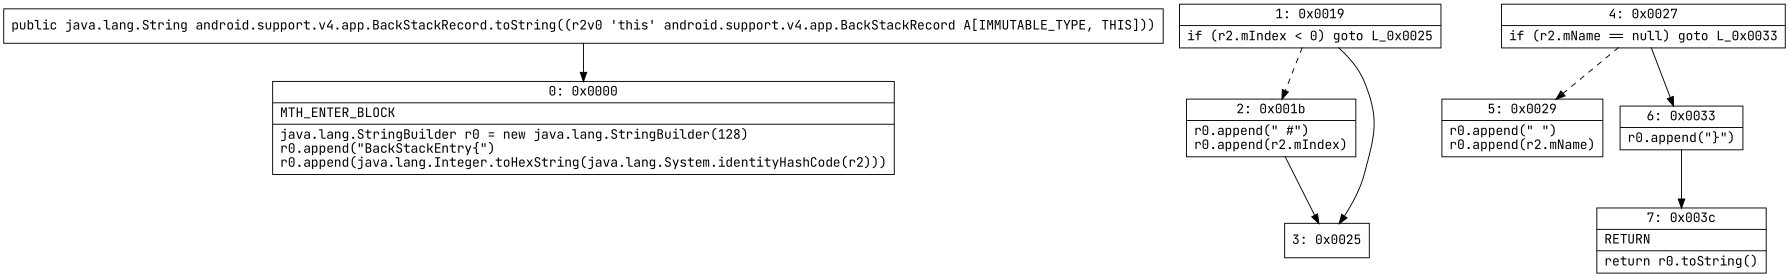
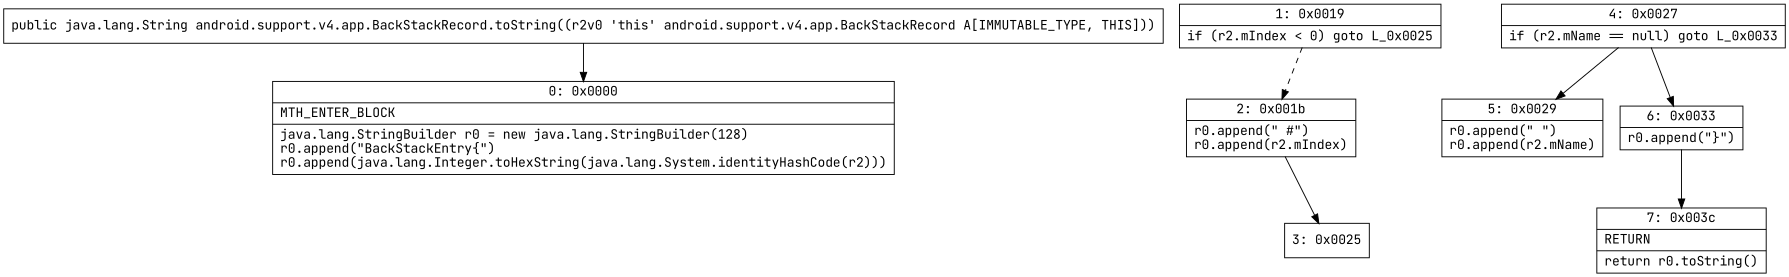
edge "4: 0x0027" -> "5: 0x0029": style dashed -> solid
edge "1: 0x0019" -> "3: 0x0025": removed
